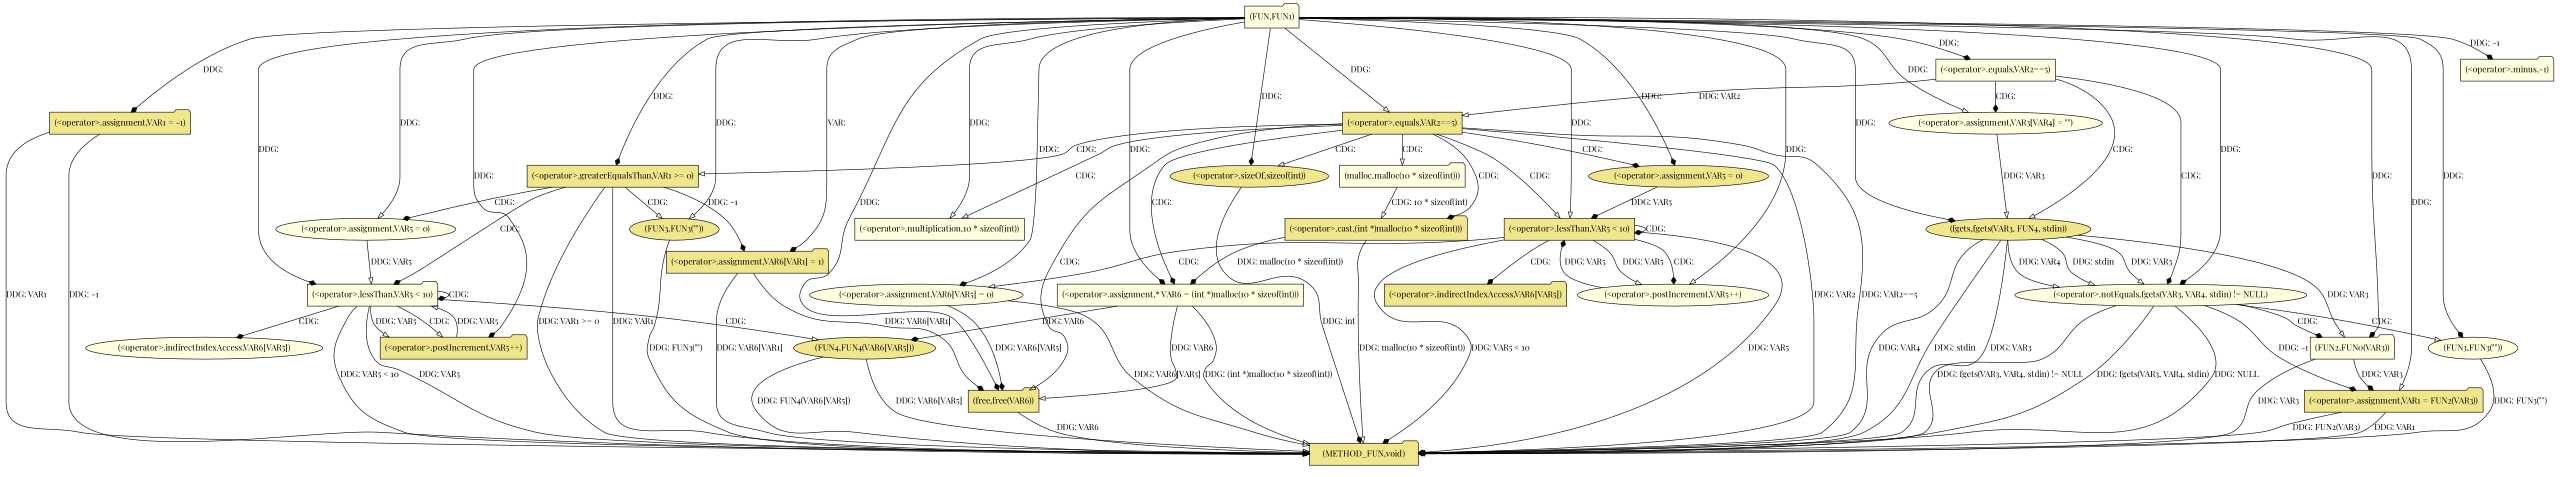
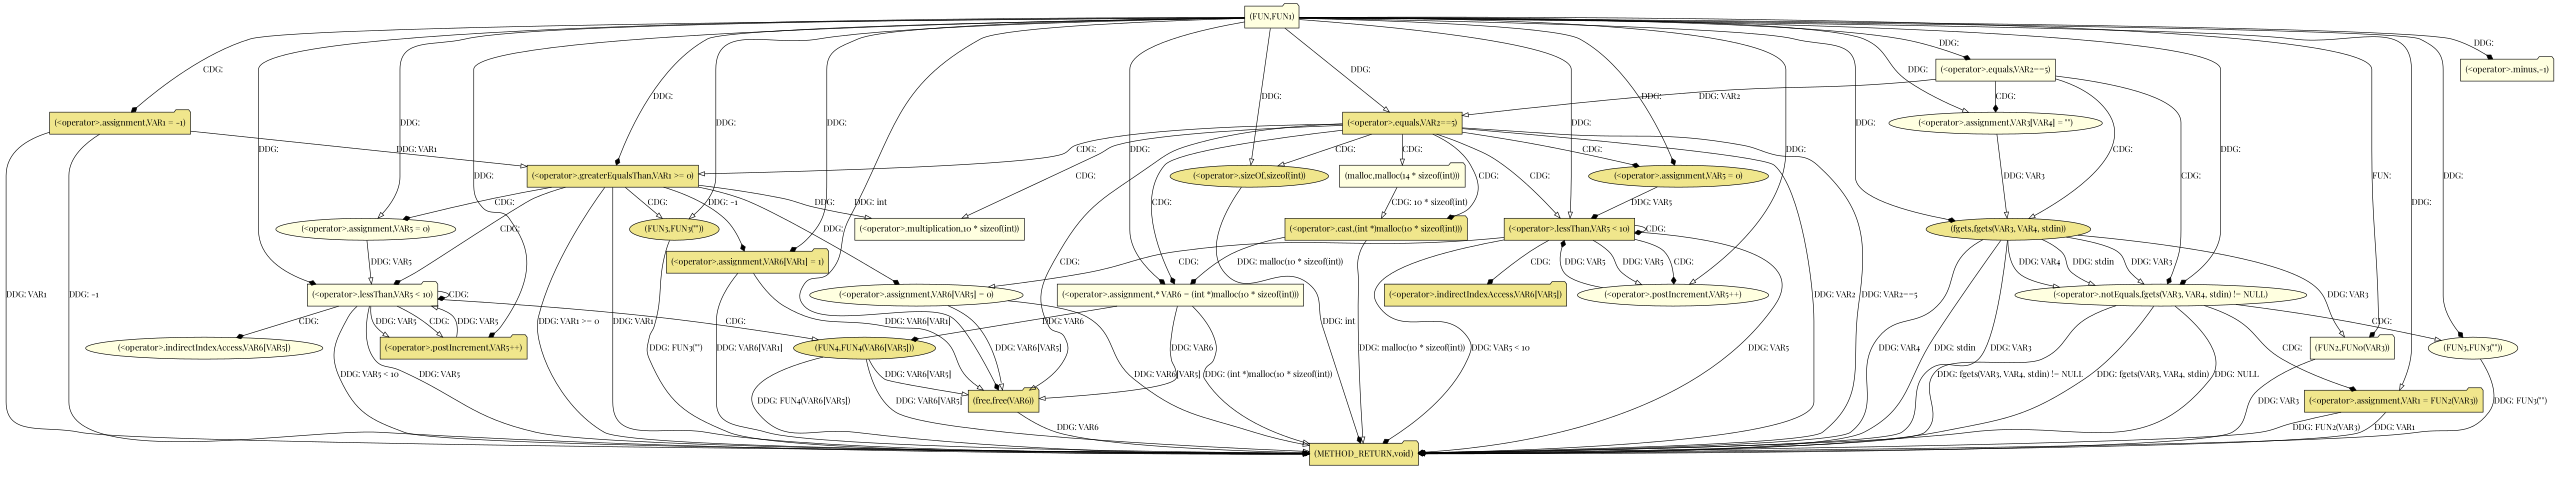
edge "(FUN,FUN1)" -> "(<operator>.multiplication,10 * sizeof(int))": now "(<operator>.greaterEqualsThan,VAR1 >= 0)" -> "(<operator>.multiplication,10 * sizeof(int))"
edge "(FUN,FUN1)" -> "(<operator>.minus,-1)": label "DDG: -1" -> "DDG: "
edge "(FUN,FUN1)" -> "(<operator>.assignment,VAR1 = -1)": label "DDG: " -> "CDG: "
edge "(FUN,FUN1)" -> "(<operator>.assignment,VAR6[VAR5] = 0)": now "(<operator>.greaterEqualsThan,VAR1 >= 0)" -> "(<operator>.assignment,VAR6[VAR5] = 0)"
edge "(FUN,FUN1)" -> "(<operator>.sizeOf,sizeof(int))": arrowhead diamond -> onormal
edge "(FUN,FUN1)" -> "(<operator>.assignment,VAR6[VAR1] = 1)": label "VAR: " -> "DDG: "
edge "(<operator>.assignment,VAR1 = -1)" -> "(<operator>.greaterEqualsThan,VAR1 >= 0)": added, label "DDG: VAR1"
node "(malloc,malloc(10 * sizeof(int)))": label "(malloc,malloc(10 * sizeof(int)))" -> "(malloc,malloc(14 * sizeof(int)))"
edge "(FUN,FUN1)" -> "(FUN2,FUN0(VAR3))": label "DDG: " -> "FUN: "
edge "(FUN,FUN1)" -> "(free,free(VAR6))": label "DDG: " -> "DDG: int"
node "(fgets,fgets(VAR3, FUN4, stdin))": label "(fgets,fgets(VAR3, FUN4, stdin))" -> "(fgets,fgets(VAR3, VAR4, stdin))"
edge "(<operator>.notEquals,fgets(VAR3, VAR4, stdin) != NULL)" -> "(FUN2,FUN0(VAR3))": removed, label "CDG:"
edge "(<operator>.assignment,VAR6[VAR1] = 1)" -> "(free,free(VAR6))": arrowhead diamond -> onormal
edge "(<operator>.assignment,VAR6[VAR5] = 0)" -> "(free,free(VAR6))": arrowhead diamond -> onormal
edge "(<operator>.notEquals,fgets(VAR3, VAR4, stdin) != NULL)" -> "(<operator>.assignment,VAR1 = FUN2(VAR3))": label "DDG: -1" -> "CDG: "
edge "(FUN2,FUN0(VAR3))" -> "(<operator>.assignment,VAR1 = FUN2(VAR3))": removed, label "DDG: VAR3"
edge "(FUN4,FUN4(VAR6[VAR5]))" -> "(free,free(VAR6))": added, label "DDG: VAR6[VAR5]"
node "(METHOD_FUN,void)": label "(METHOD_FUN,void)" -> "(METHOD_RETURN,void)"
